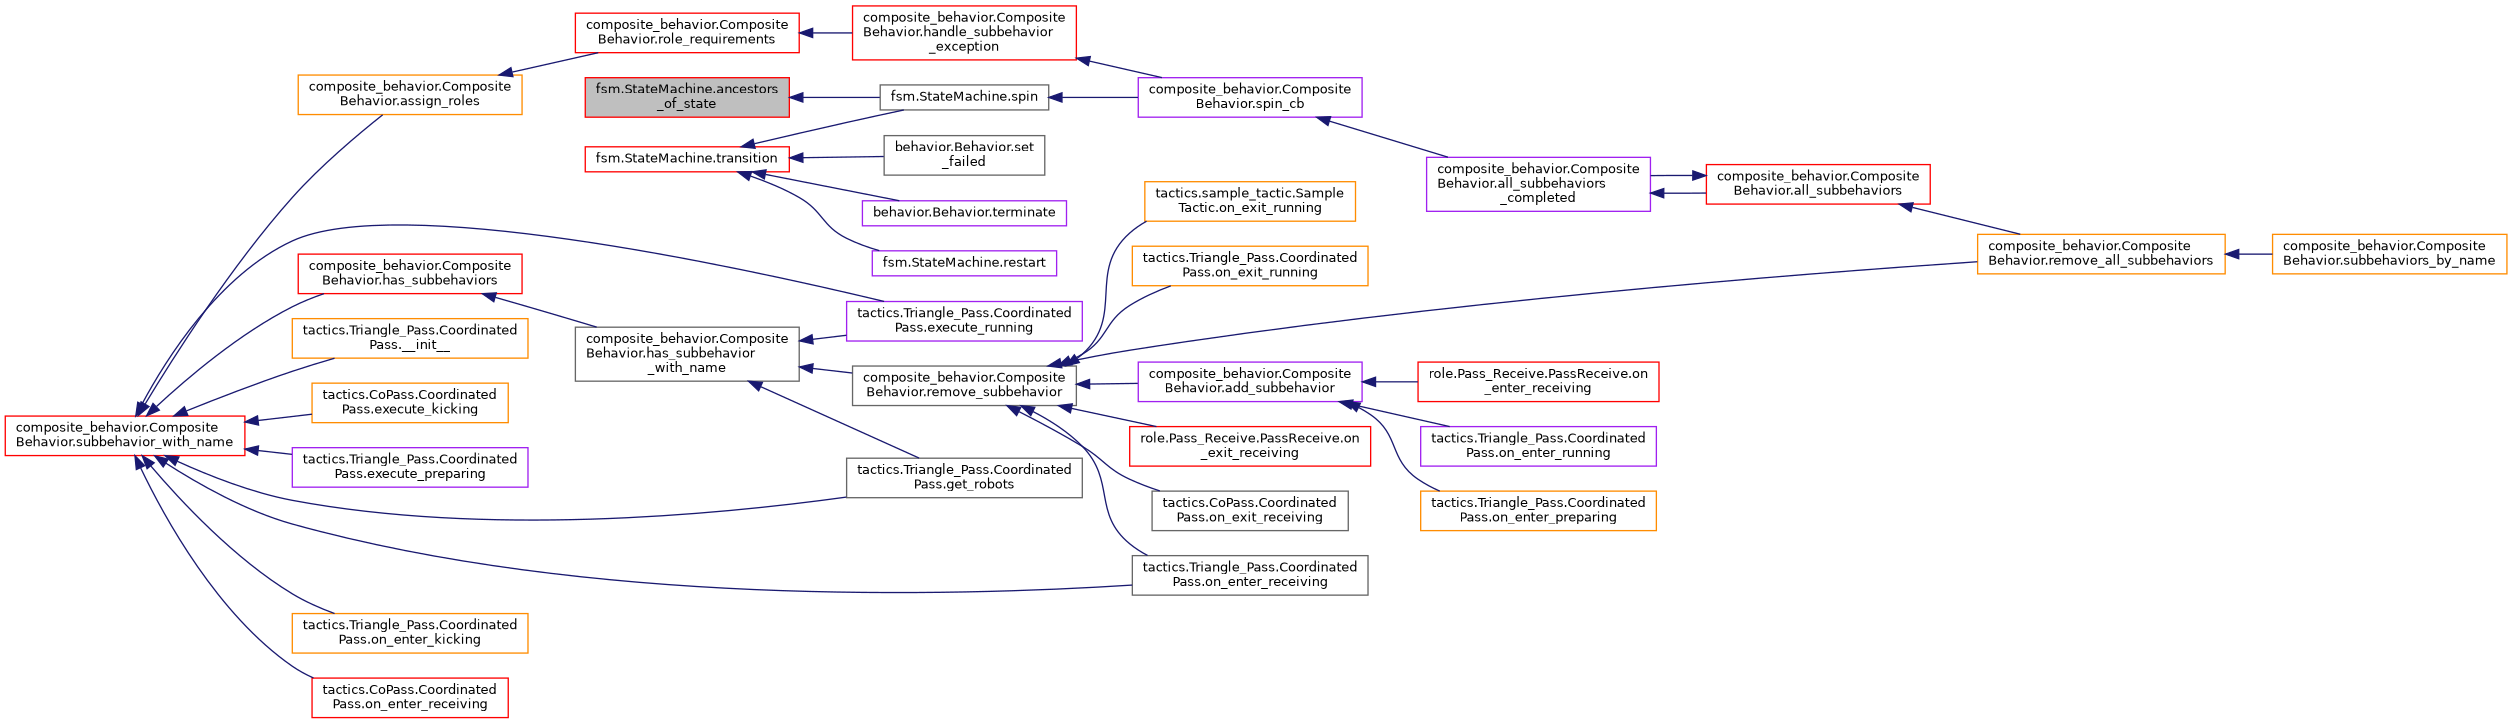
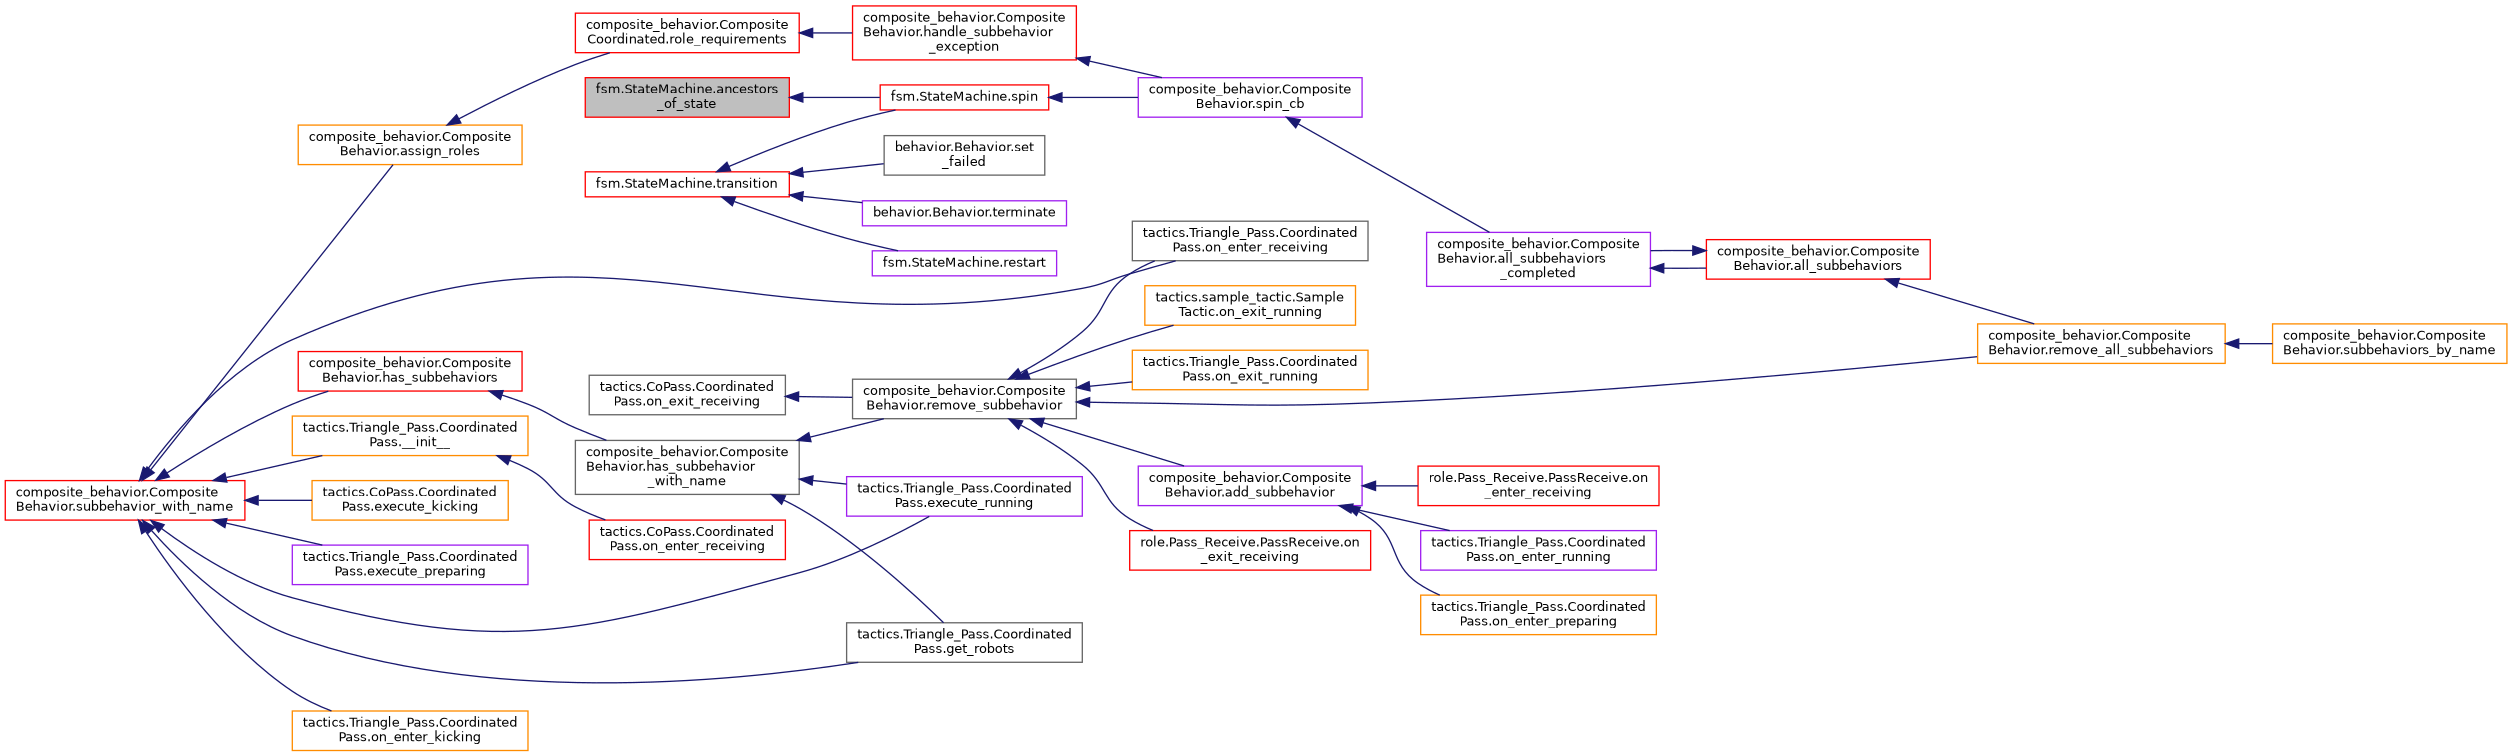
node "composite_behavior.Composite Behavior.role_requirements": label "composite_behavior.Composite Behavior.role_requirements" -> "composite_behavior.Composite Coordinated.role_requirements"
node "fsm.StateMachine.spin": color gray40 -> red
edge "tactics.CoPass.Coordinated Pass.on_exit_receiving" -> "composite_behavior.Composite Behavior.remove_subbehavior": reversed
edge "tactics.CoPass.Coordinated Pass.on_enter_receiving" -> "composite_behavior.Composite Behavior.subbehavior_with_name": now "tactics.CoPass.Coordinated Pass.on_enter_receiving" -> "tactics.Triangle_Pass.Coordinated Pass.__init__"
